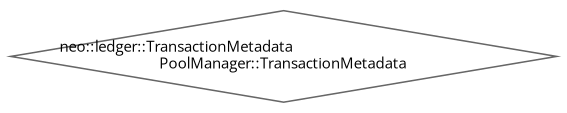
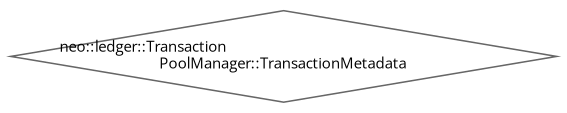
node "neo::ledger::TransactionMetadata PoolManager::TransactionMetadata": label "neo::ledger::TransactionMetadata PoolManager::TransactionMetadata" -> "neo::ledger::Transaction PoolManager::TransactionMetadata"
